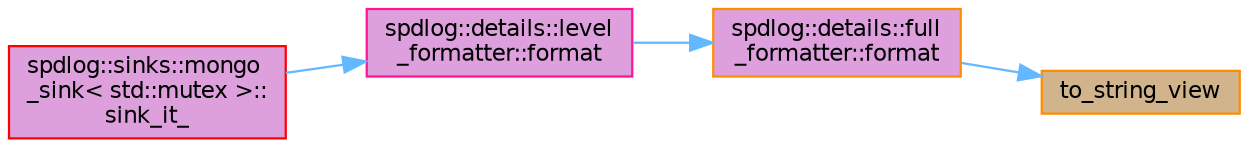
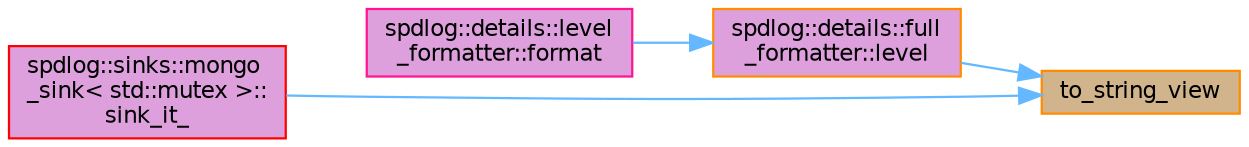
node "spdlog::details::full _formatter::format": label "spdlog::details::full _formatter::format" -> "spdlog::details::full _formatter::level"
edge "spdlog::sinks::mongo _sink< std::mutex >:: sink_it_" -> "spdlog::details::level _formatter::format": now "spdlog::sinks::mongo _sink< std::mutex >:: sink_it_" -> "to_string_view"
